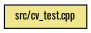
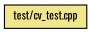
node "src/cv_test.cpp": label "src/cv_test.cpp" -> "test/cv_test.cpp"
